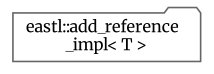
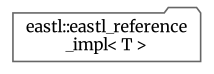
node "eastl::add_reference _impl< T >": label "eastl::add_reference _impl< T >" -> "eastl::eastl_reference _impl< T >"
